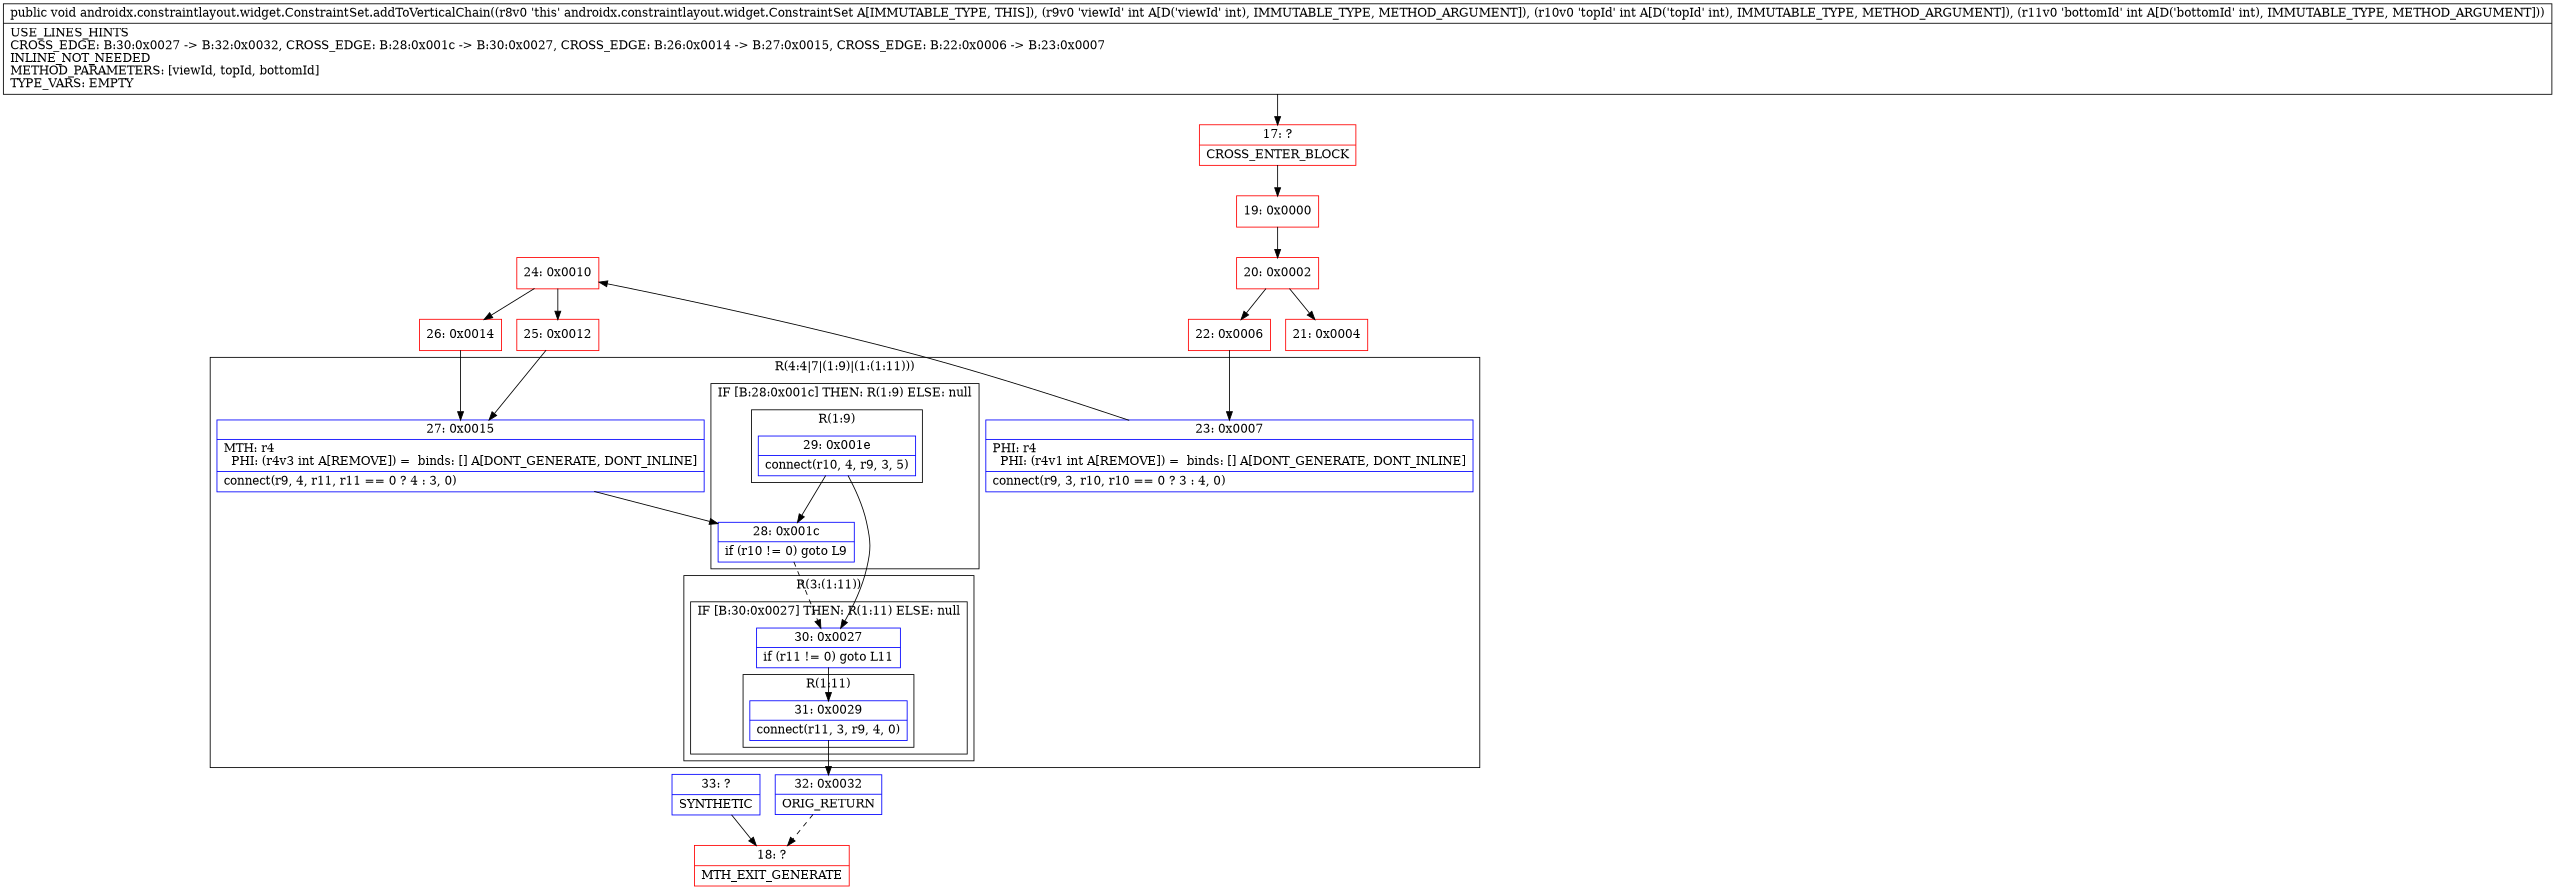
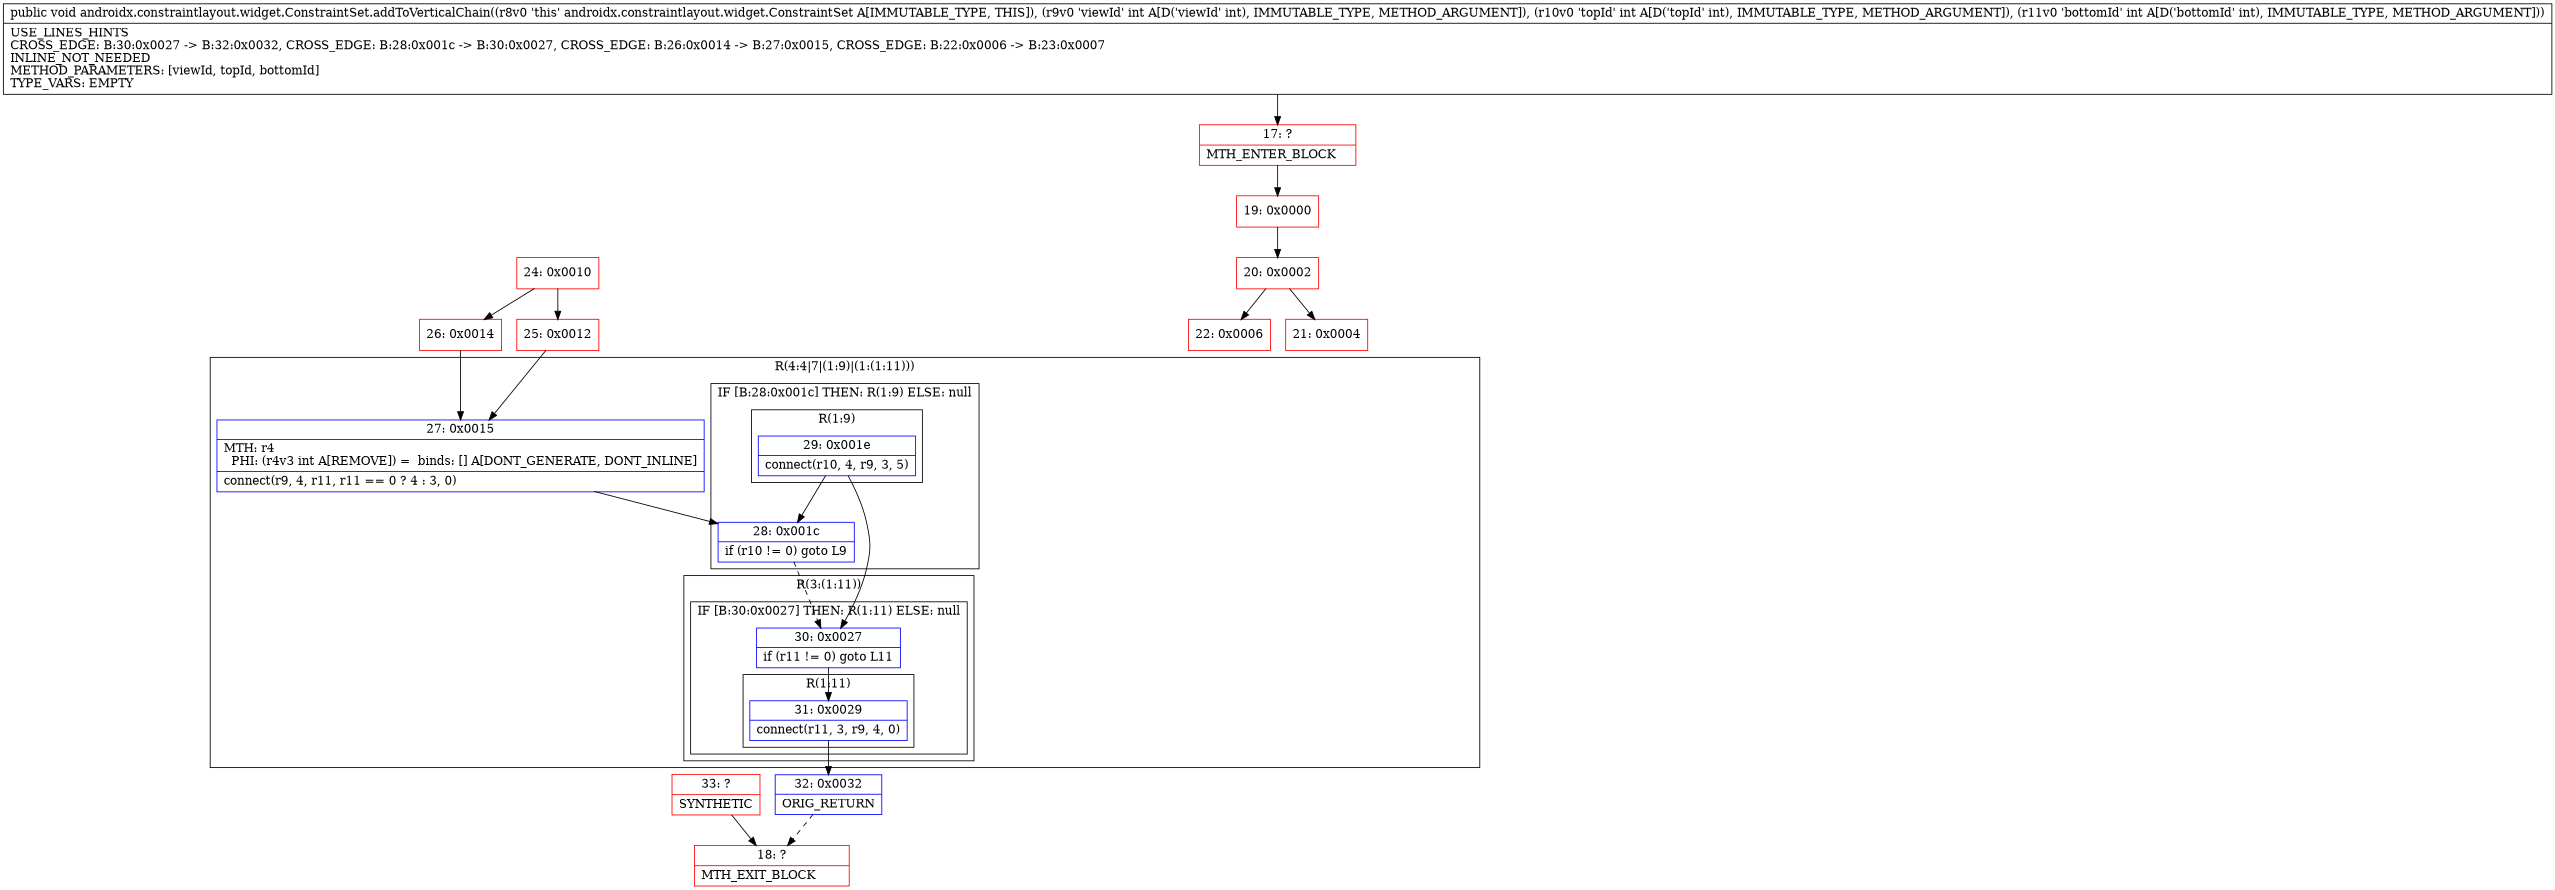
node "17: ?": text "CROSS_ENTER_BLOCK" -> "MTH_ENTER_BLOCK"
node "23: 0x0007": removed
node "33: ?": color blue -> red
node "18: ?": text "MTH_EXIT_GENERATE" -> "MTH_EXIT_BLOCK"
